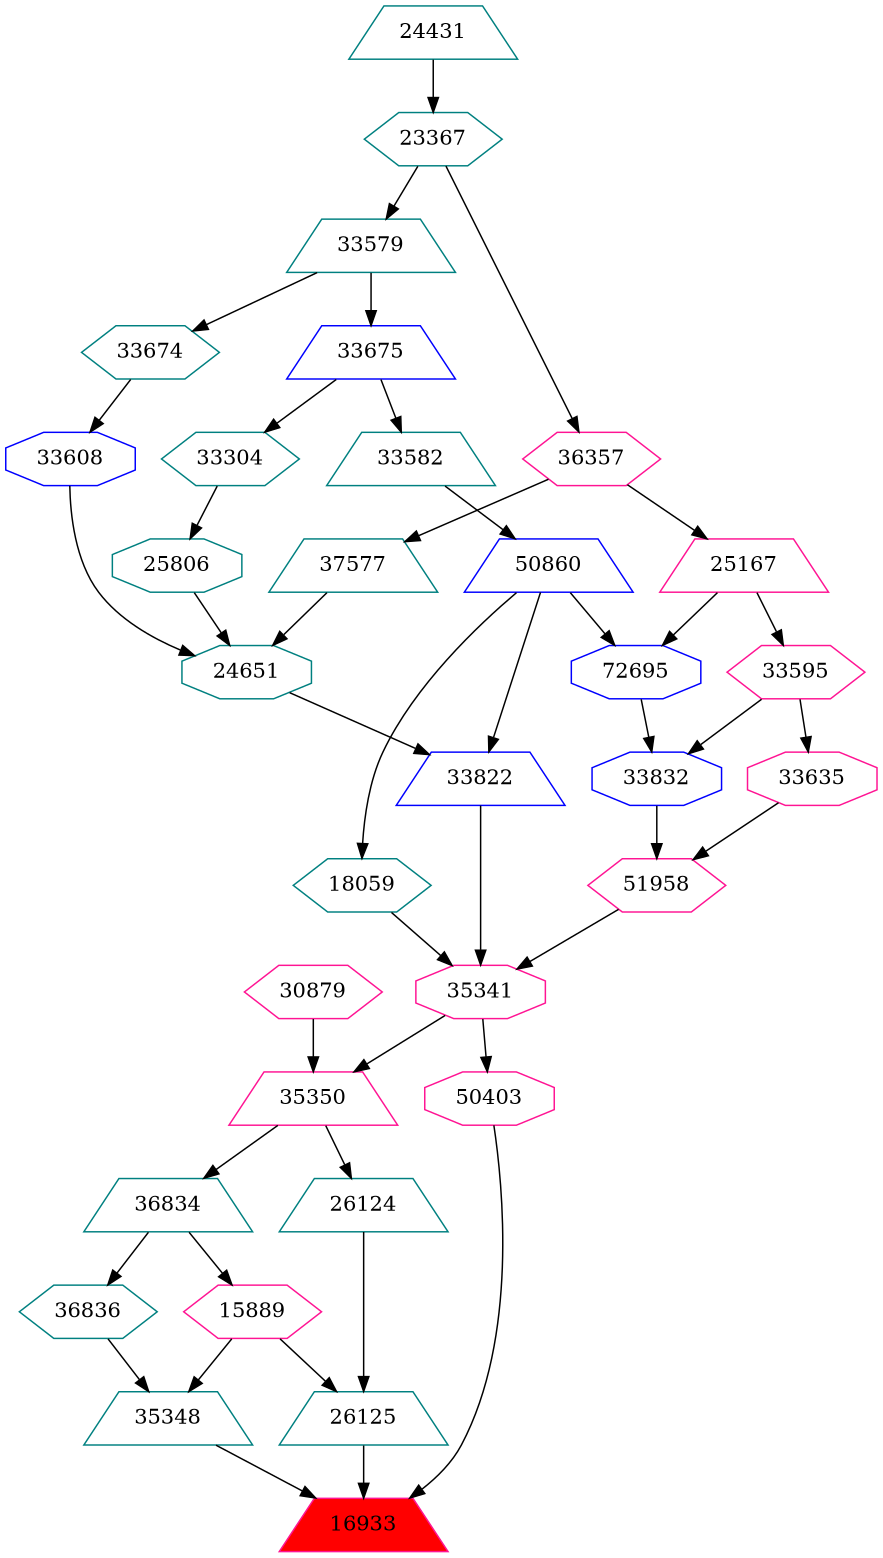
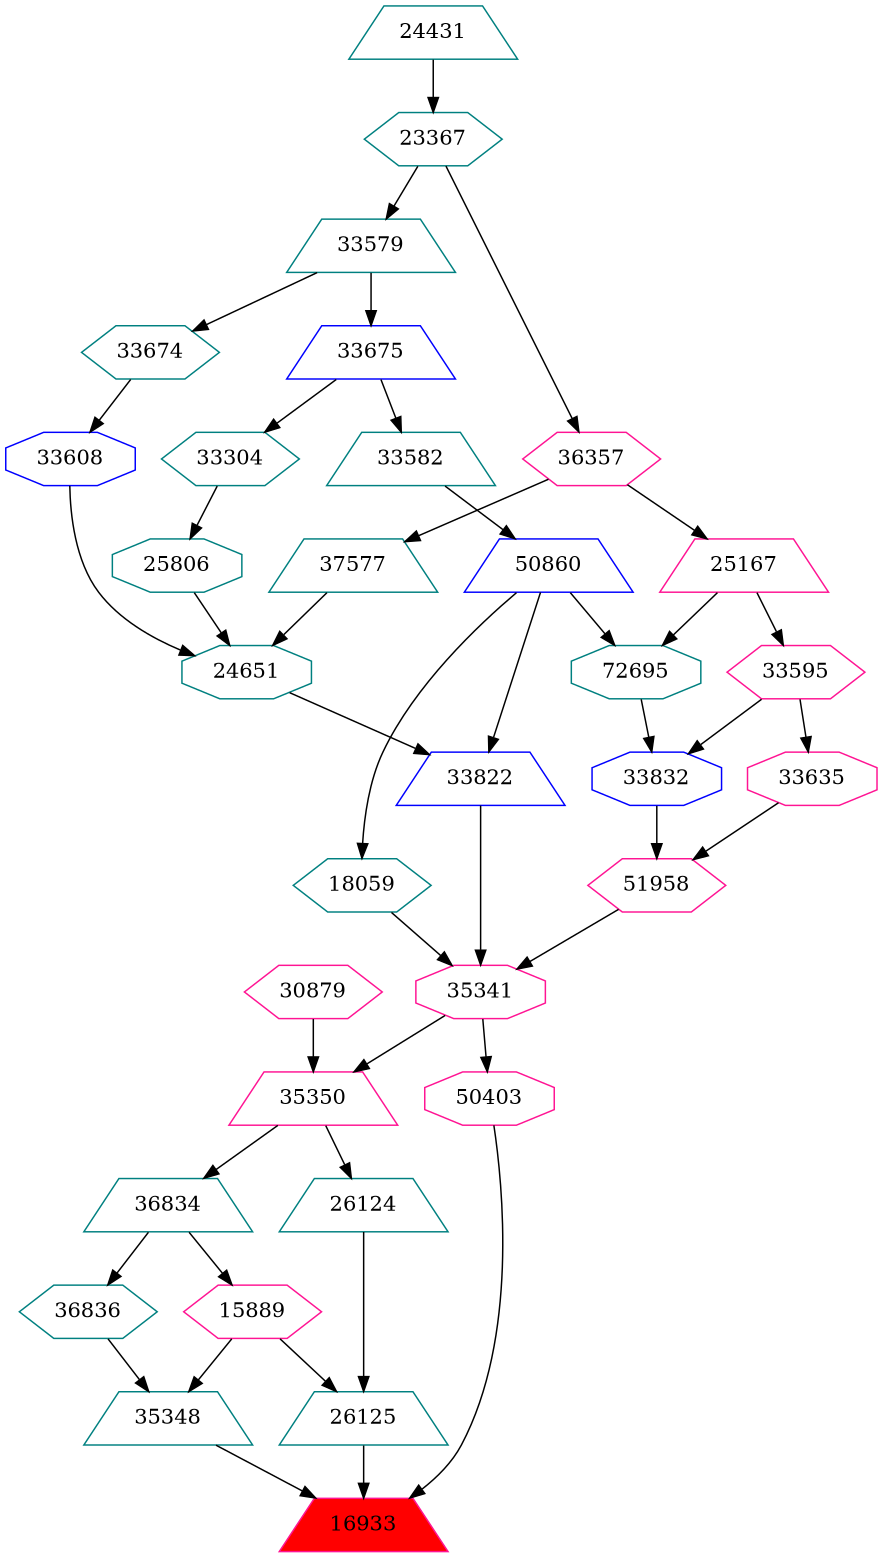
node "72695": color blue -> teal
